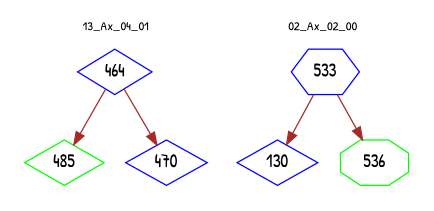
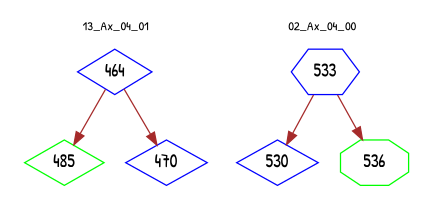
cluster "02_Ax_02_00": label "02_Ax_02_00" -> "02_Ax_04_00"
node "130": label "130" -> "530"
